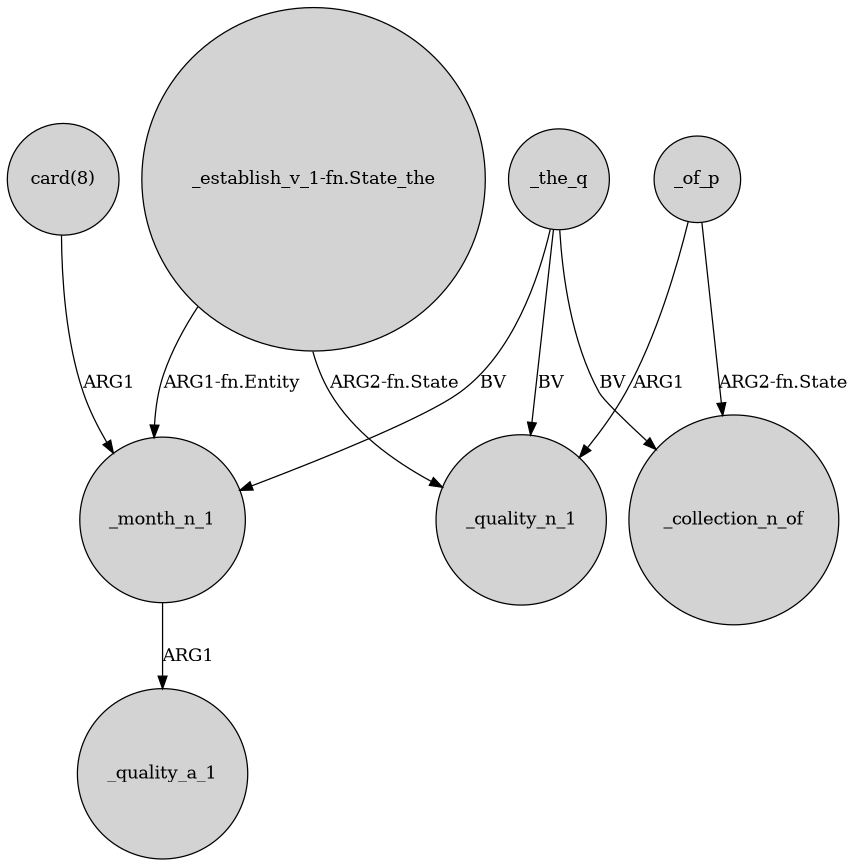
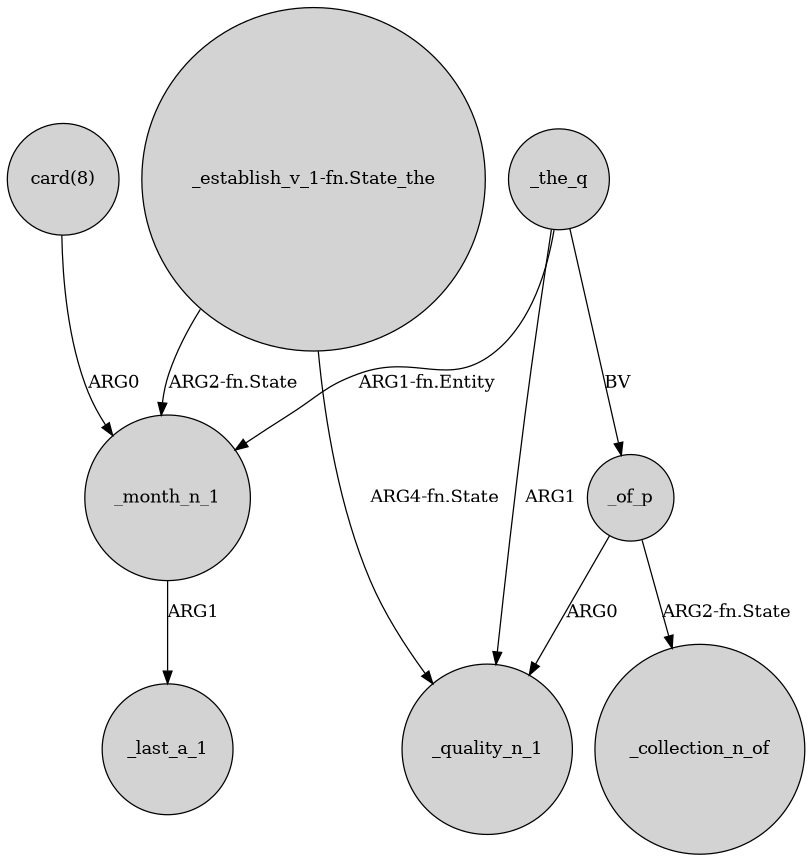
edge "_the_q" -> "_collection_n_of": now "_the_q" -> "_of_p"
edge "card(8)" -> "_month_n_1": label "ARG1" -> "ARG0"
edge "_establish_v_1-fn.State_the" -> "_month_n_1": label "ARG1-fn.Entity" -> "ARG2-fn.State"
edge "_establish_v_1-fn.State_the" -> "_quality_n_1": label "ARG2-fn.State" -> "ARG4-fn.State"
edge "_the_q" -> "_month_n_1": label "BV" -> "ARG1-fn.Entity"
edge "_the_q" -> "_quality_n_1": label "BV" -> "ARG1"
edge "_of_p" -> "_quality_n_1": label "ARG1" -> "ARG0"
node "_quality_a_1": label "_quality_a_1" -> "_last_a_1"
